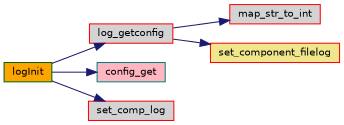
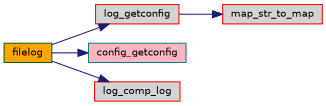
node "map_str_to_int": label "map_str_to_int" -> "map_str_to_map"
node "set_component_filelog": removed
node "logInit": label "logInit" -> "filelog"
node "config_get": label "config_get" -> "config_getconfig"
node "set_comp_log": label "set_comp_log" -> "log_comp_log"
